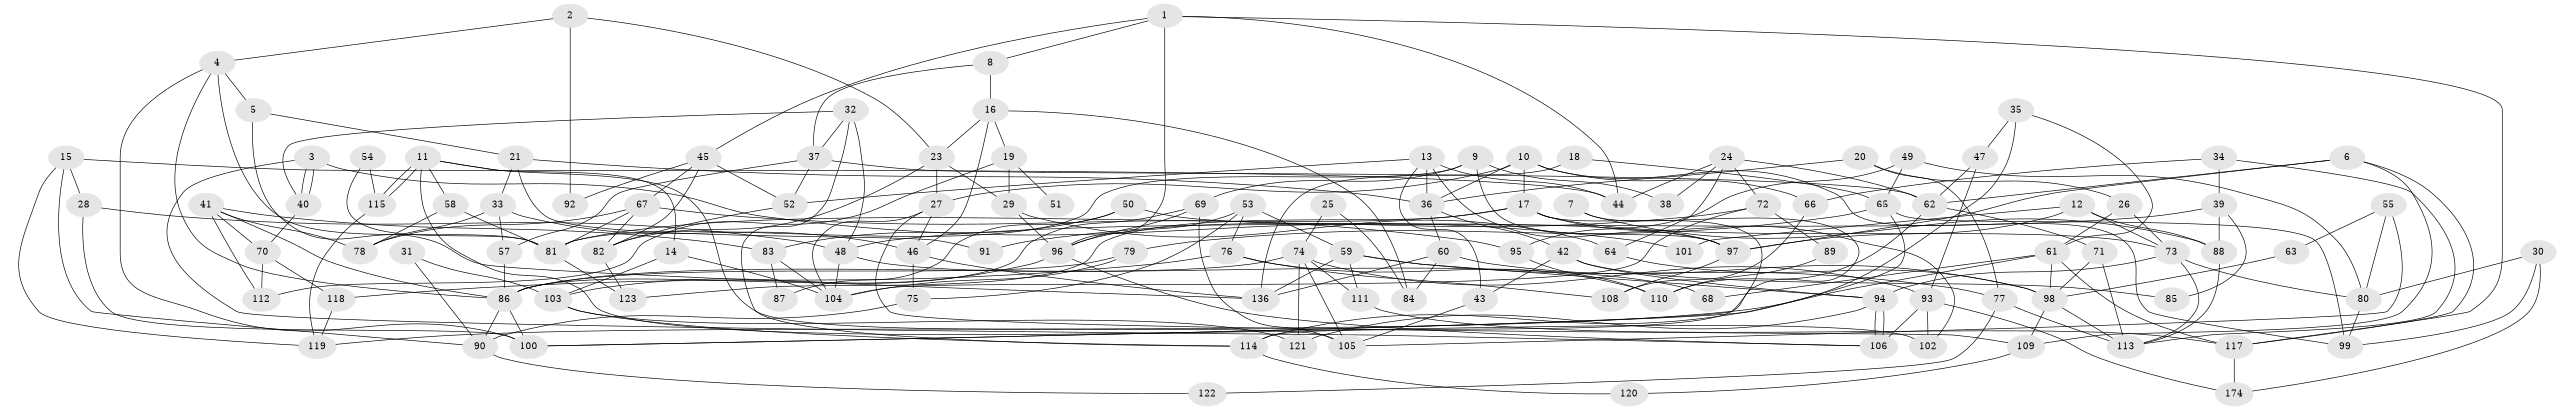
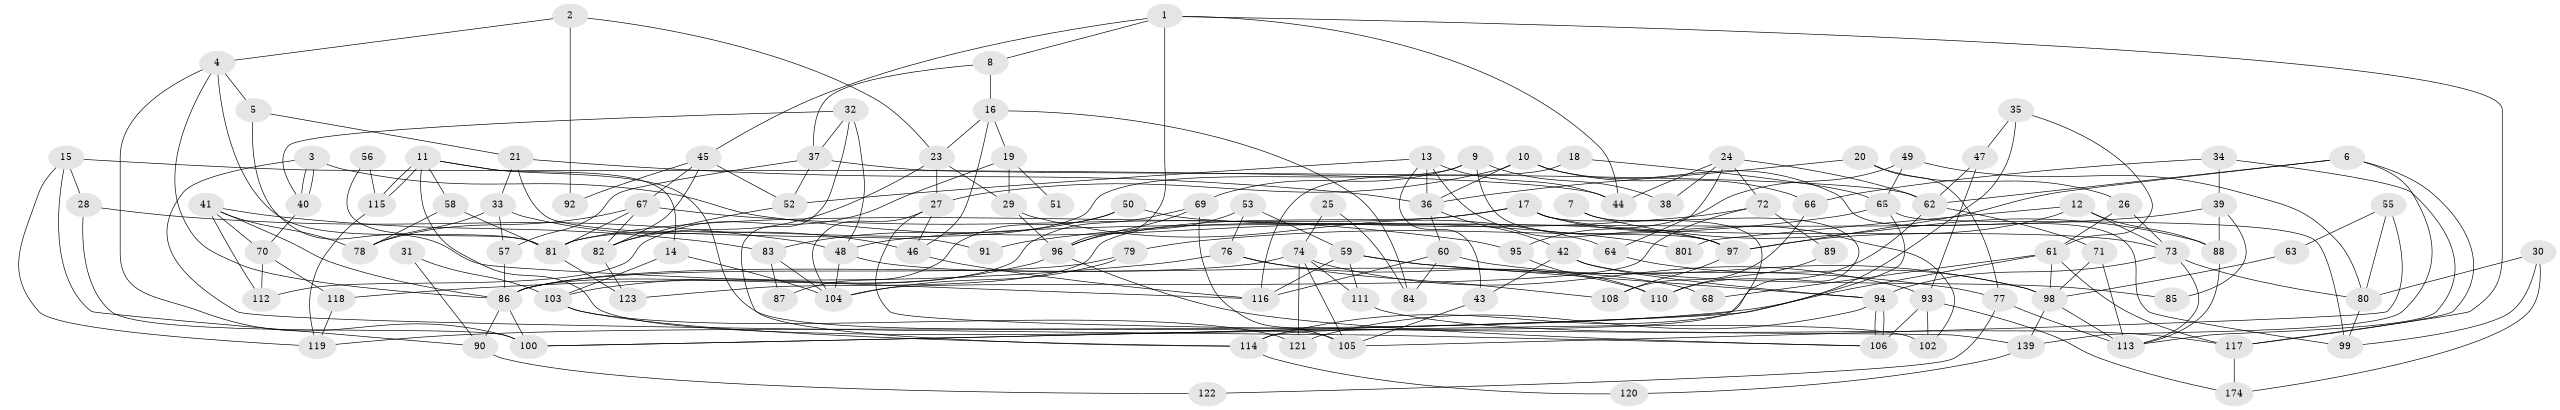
node "54": label "54" -> "56"
edge "10" -- "17": removed
node "101": label "101" -> "801"
node "75": removed
node "136": label "136" -> "116"
node "109": label "109" -> "139"
